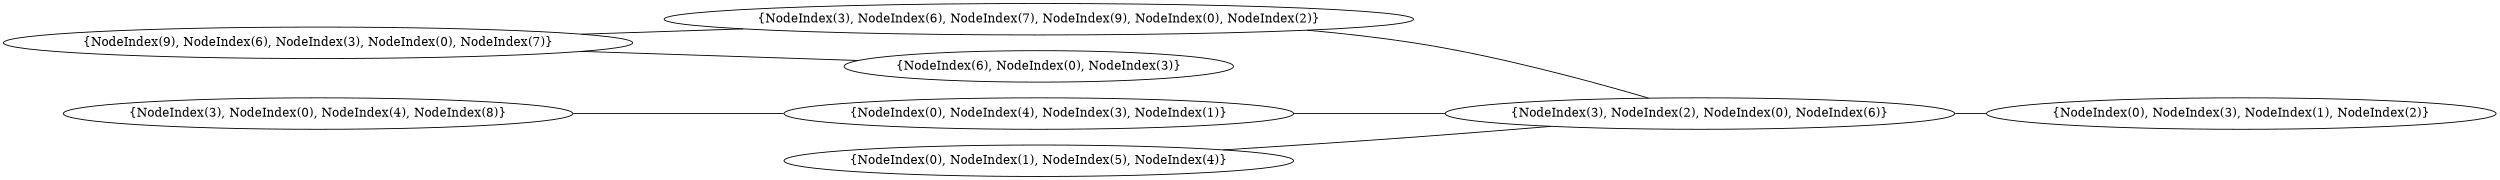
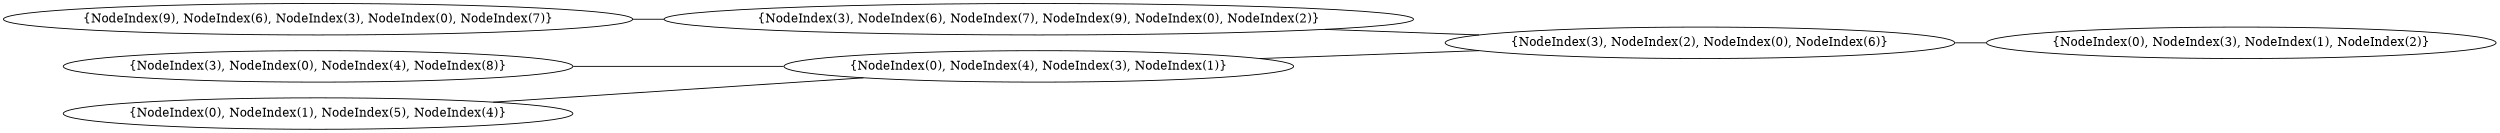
node "{NodeIndex(6), NodeIndex(0), NodeIndex(3)}": removed
edge "{NodeIndex(3), NodeIndex(2), NodeIndex(0), NodeIndex(6)}" -- "{NodeIndex(0), NodeIndex(1), NodeIndex(5), NodeIndex(4)}": now "{NodeIndex(0), NodeIndex(4), NodeIndex(3), NodeIndex(1)}" -- "{NodeIndex(0), NodeIndex(1), NodeIndex(5), NodeIndex(4)}"
